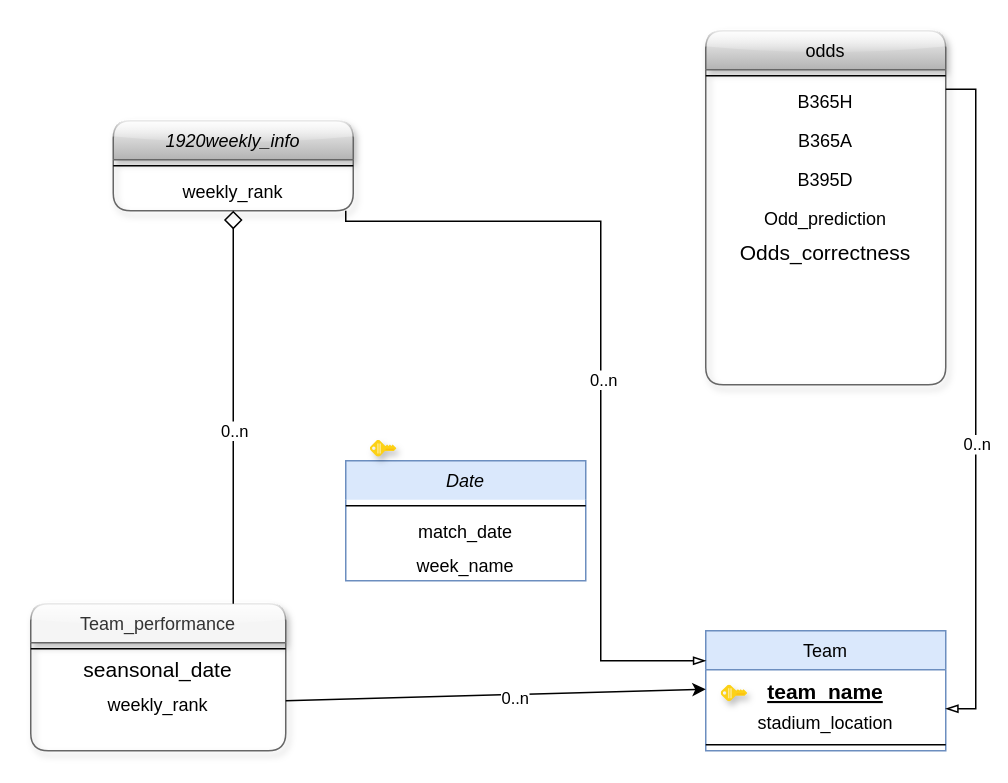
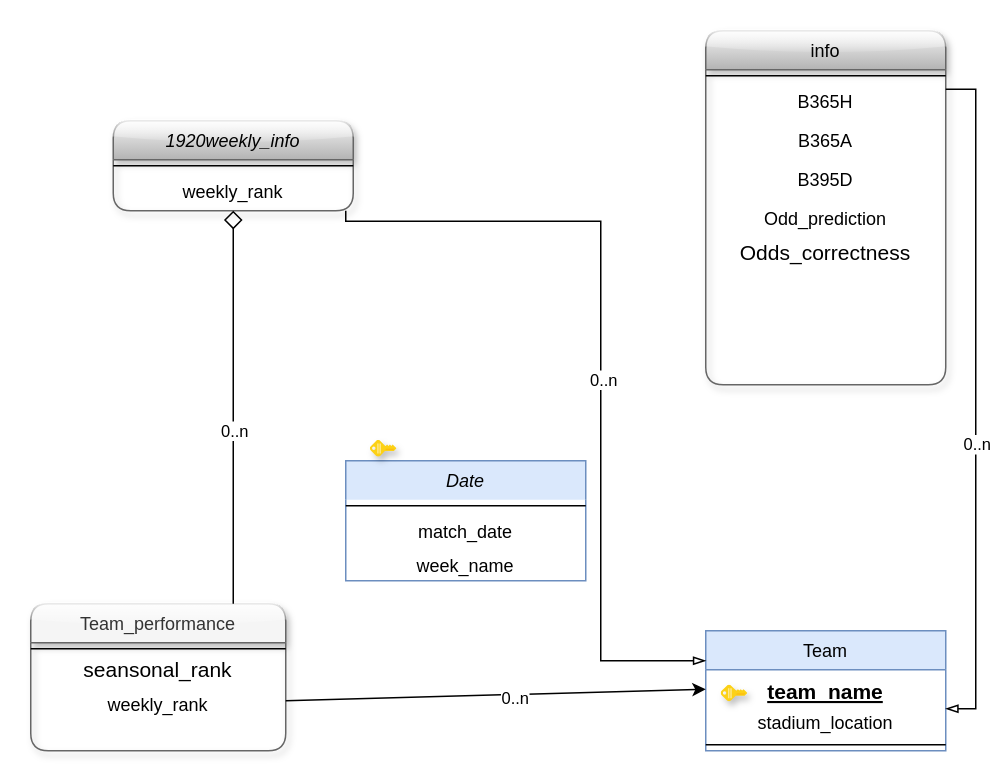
node "odds": label "odds" -> "info"
node "seansonal_date": label "seansonal_date" -> "seansonal_rank"
